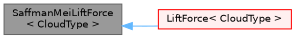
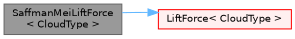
edge "LiftForce< CloudType >" -> "SaffmanMeiLiftForce < CloudType >": reversed
